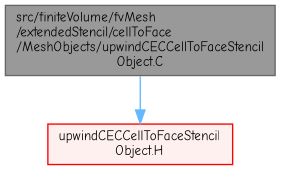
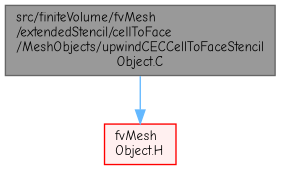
node "upwindCECCellToFaceStencil Object.H": label "upwindCECCellToFaceStencil Object.H" -> "fvMesh Object.H"
